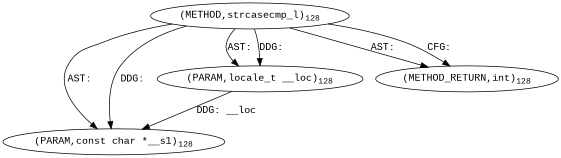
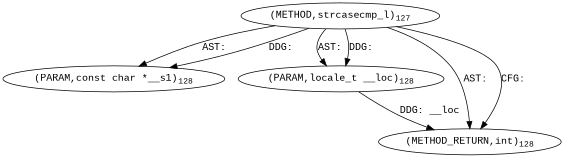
node "(METHOD,strcasecmp_l)": text "128" -> "127"
edge "(PARAM,locale_t __loc)" -> "(PARAM,const char *__s1)": now "(PARAM,locale_t __loc)" -> "(METHOD_RETURN,int)"
